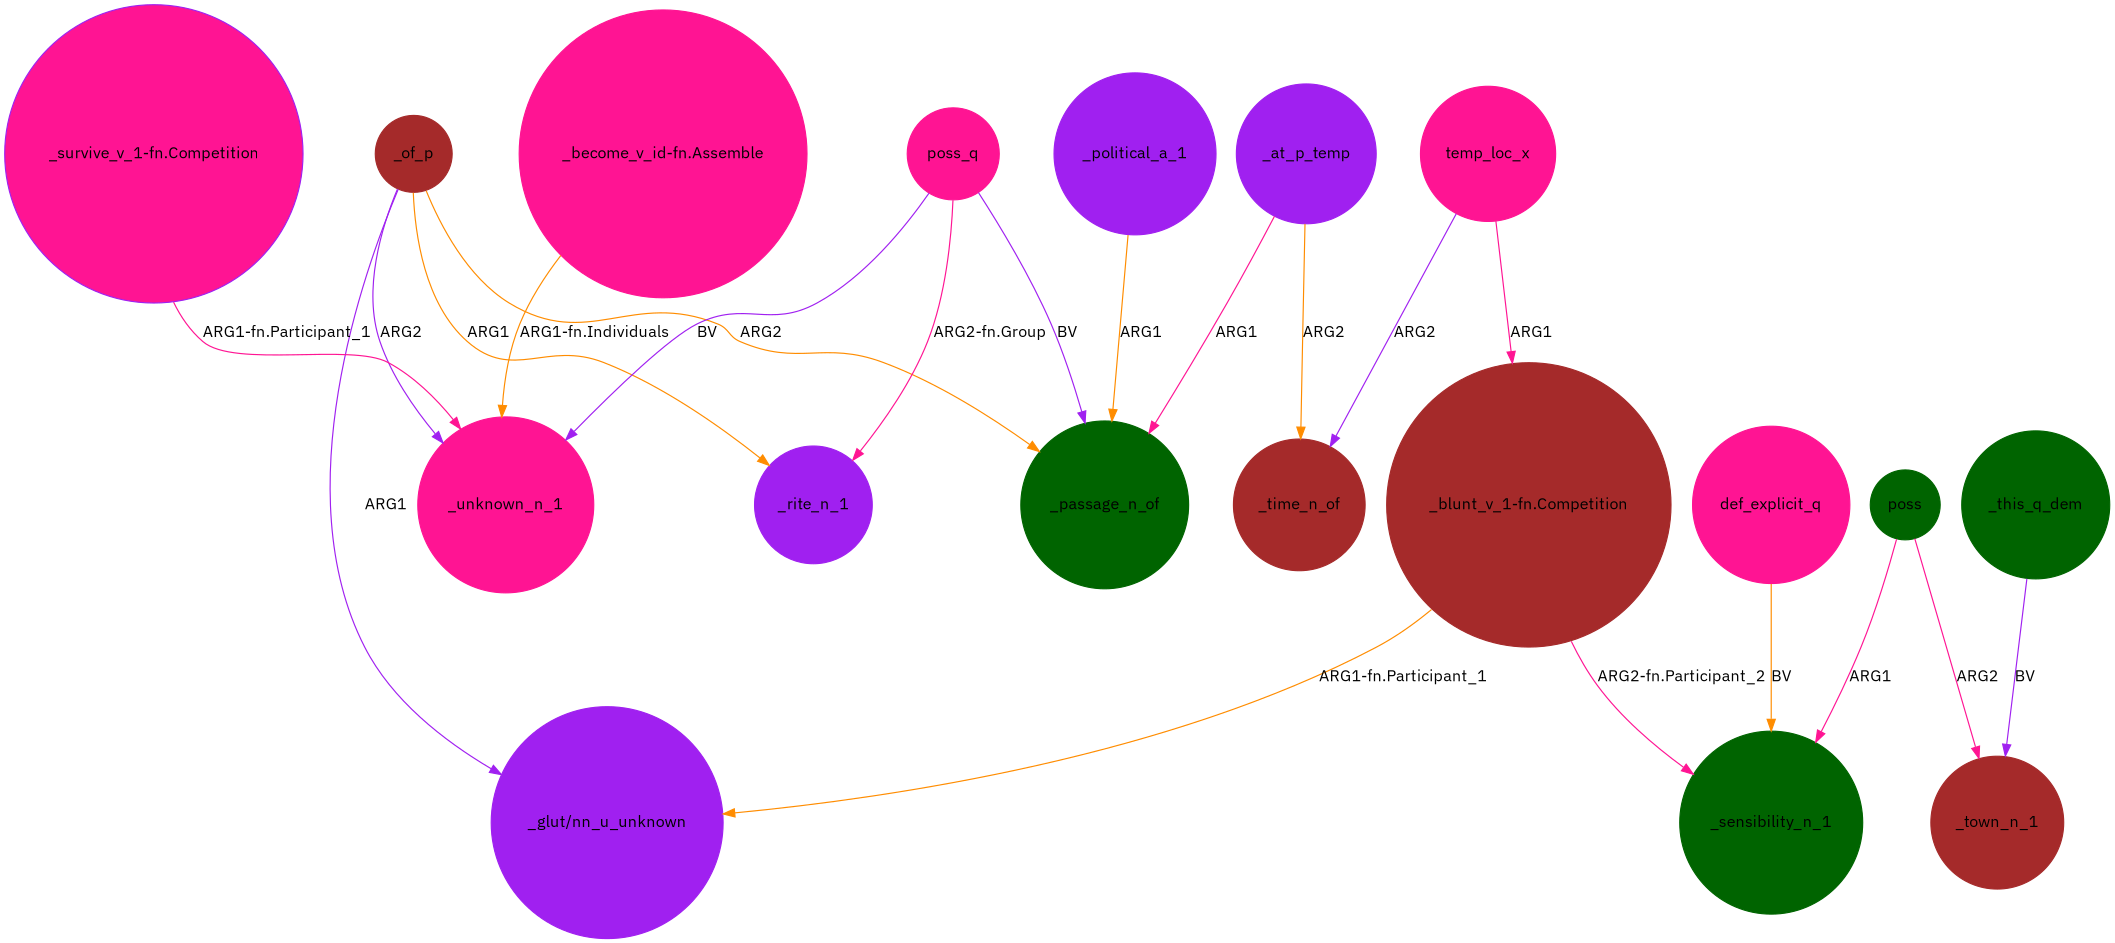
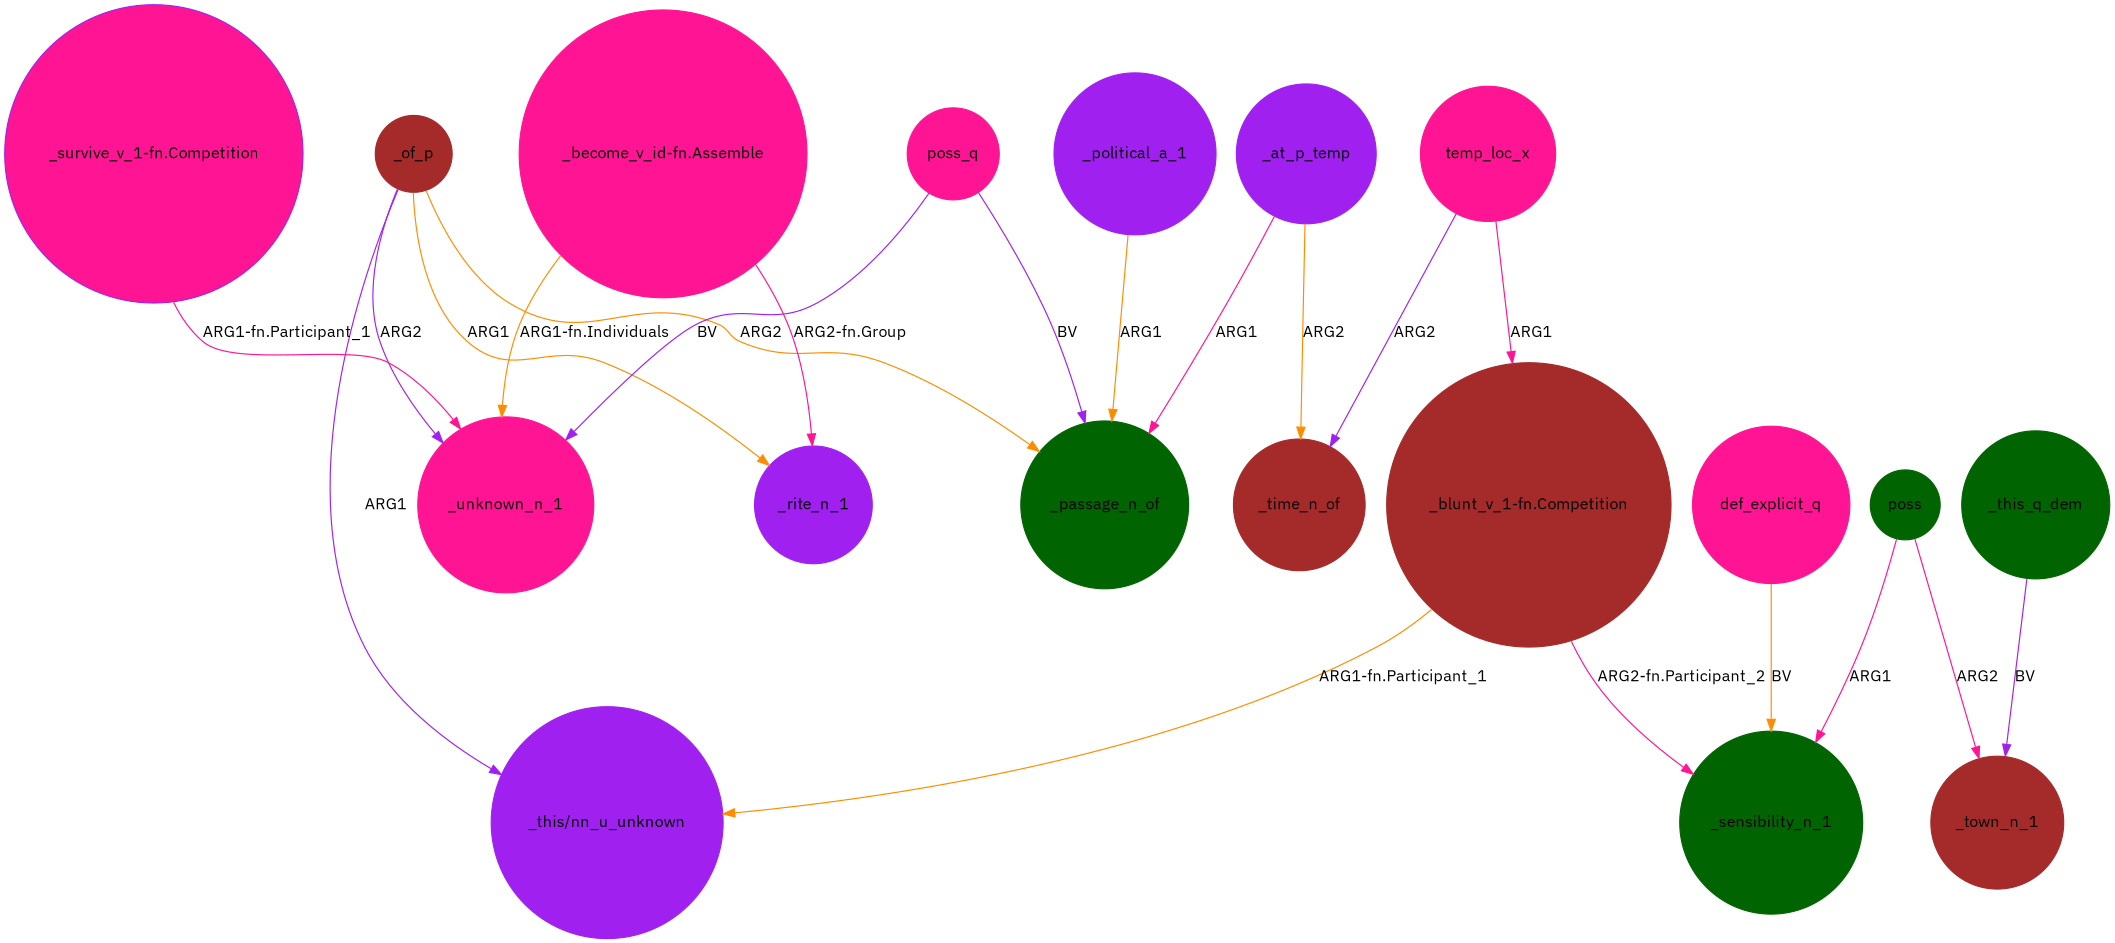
edge "poss_q" -> "_rite_n_1": now "_become_v_id-fn.Assemble" -> "_rite_n_1"
node "_glut/nn_u_unknown": label "_glut/nn_u_unknown" -> "_this/nn_u_unknown"
